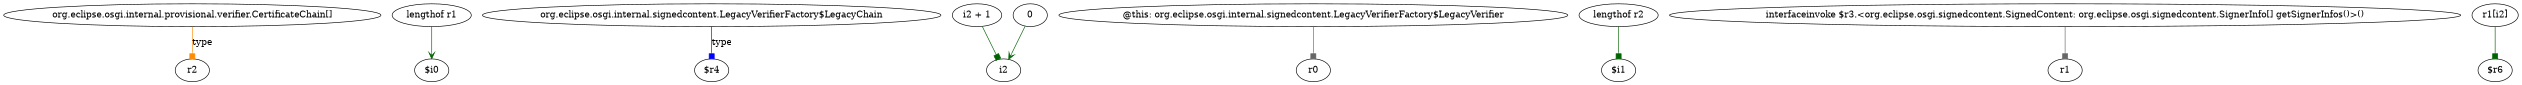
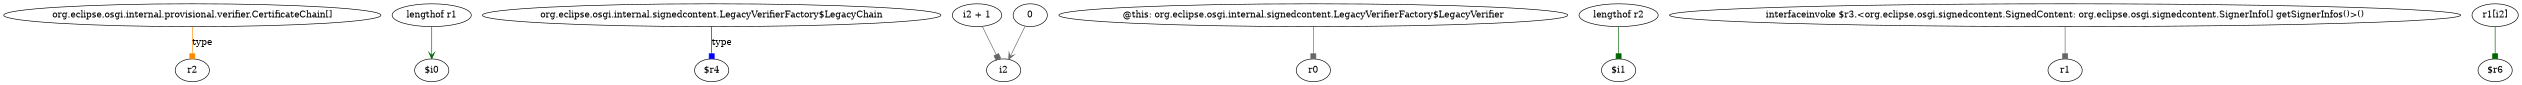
edge "i2 + 1" -> "i2": color darkgreen -> gray40
edge "0" -> "i2": color darkgreen -> gray40
